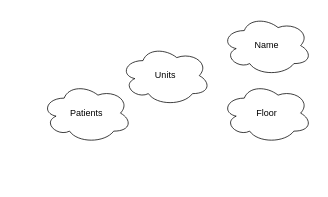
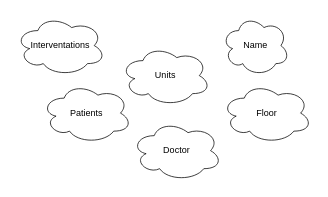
node "Interventations": added
node "Name": size 90x60 -> 68x60
node "Doctor": added
